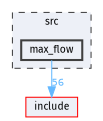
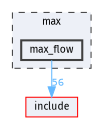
cluster "src": label "src" -> "max"
